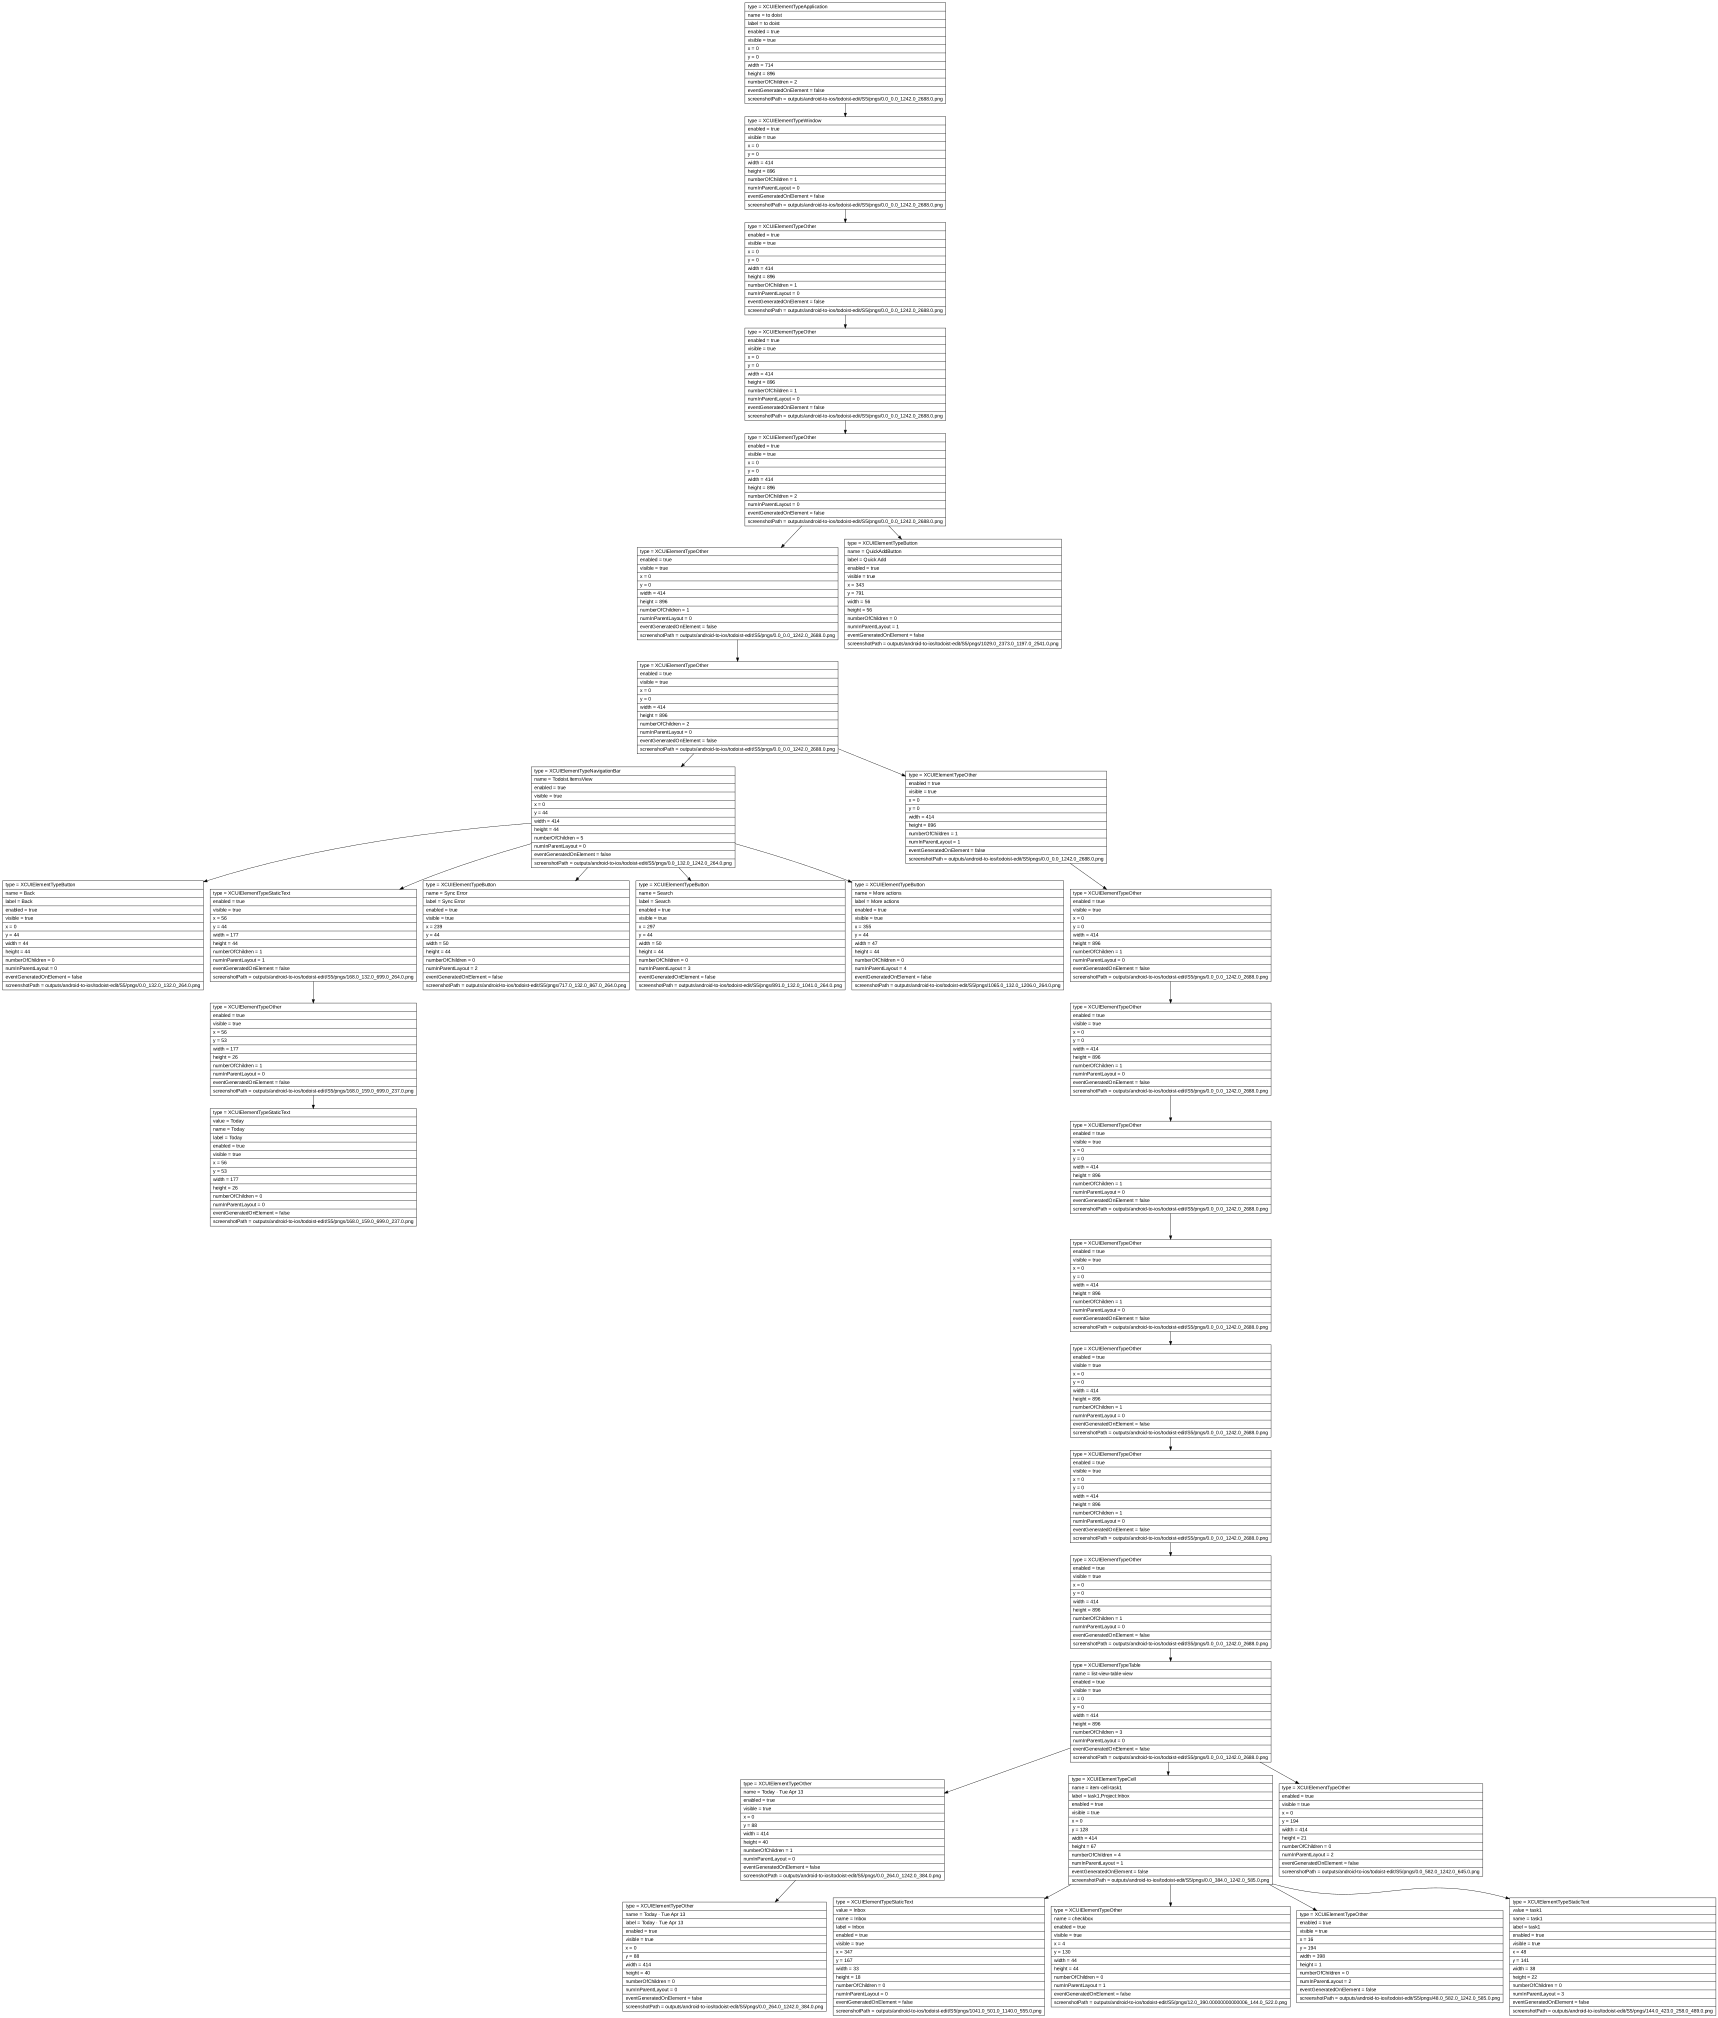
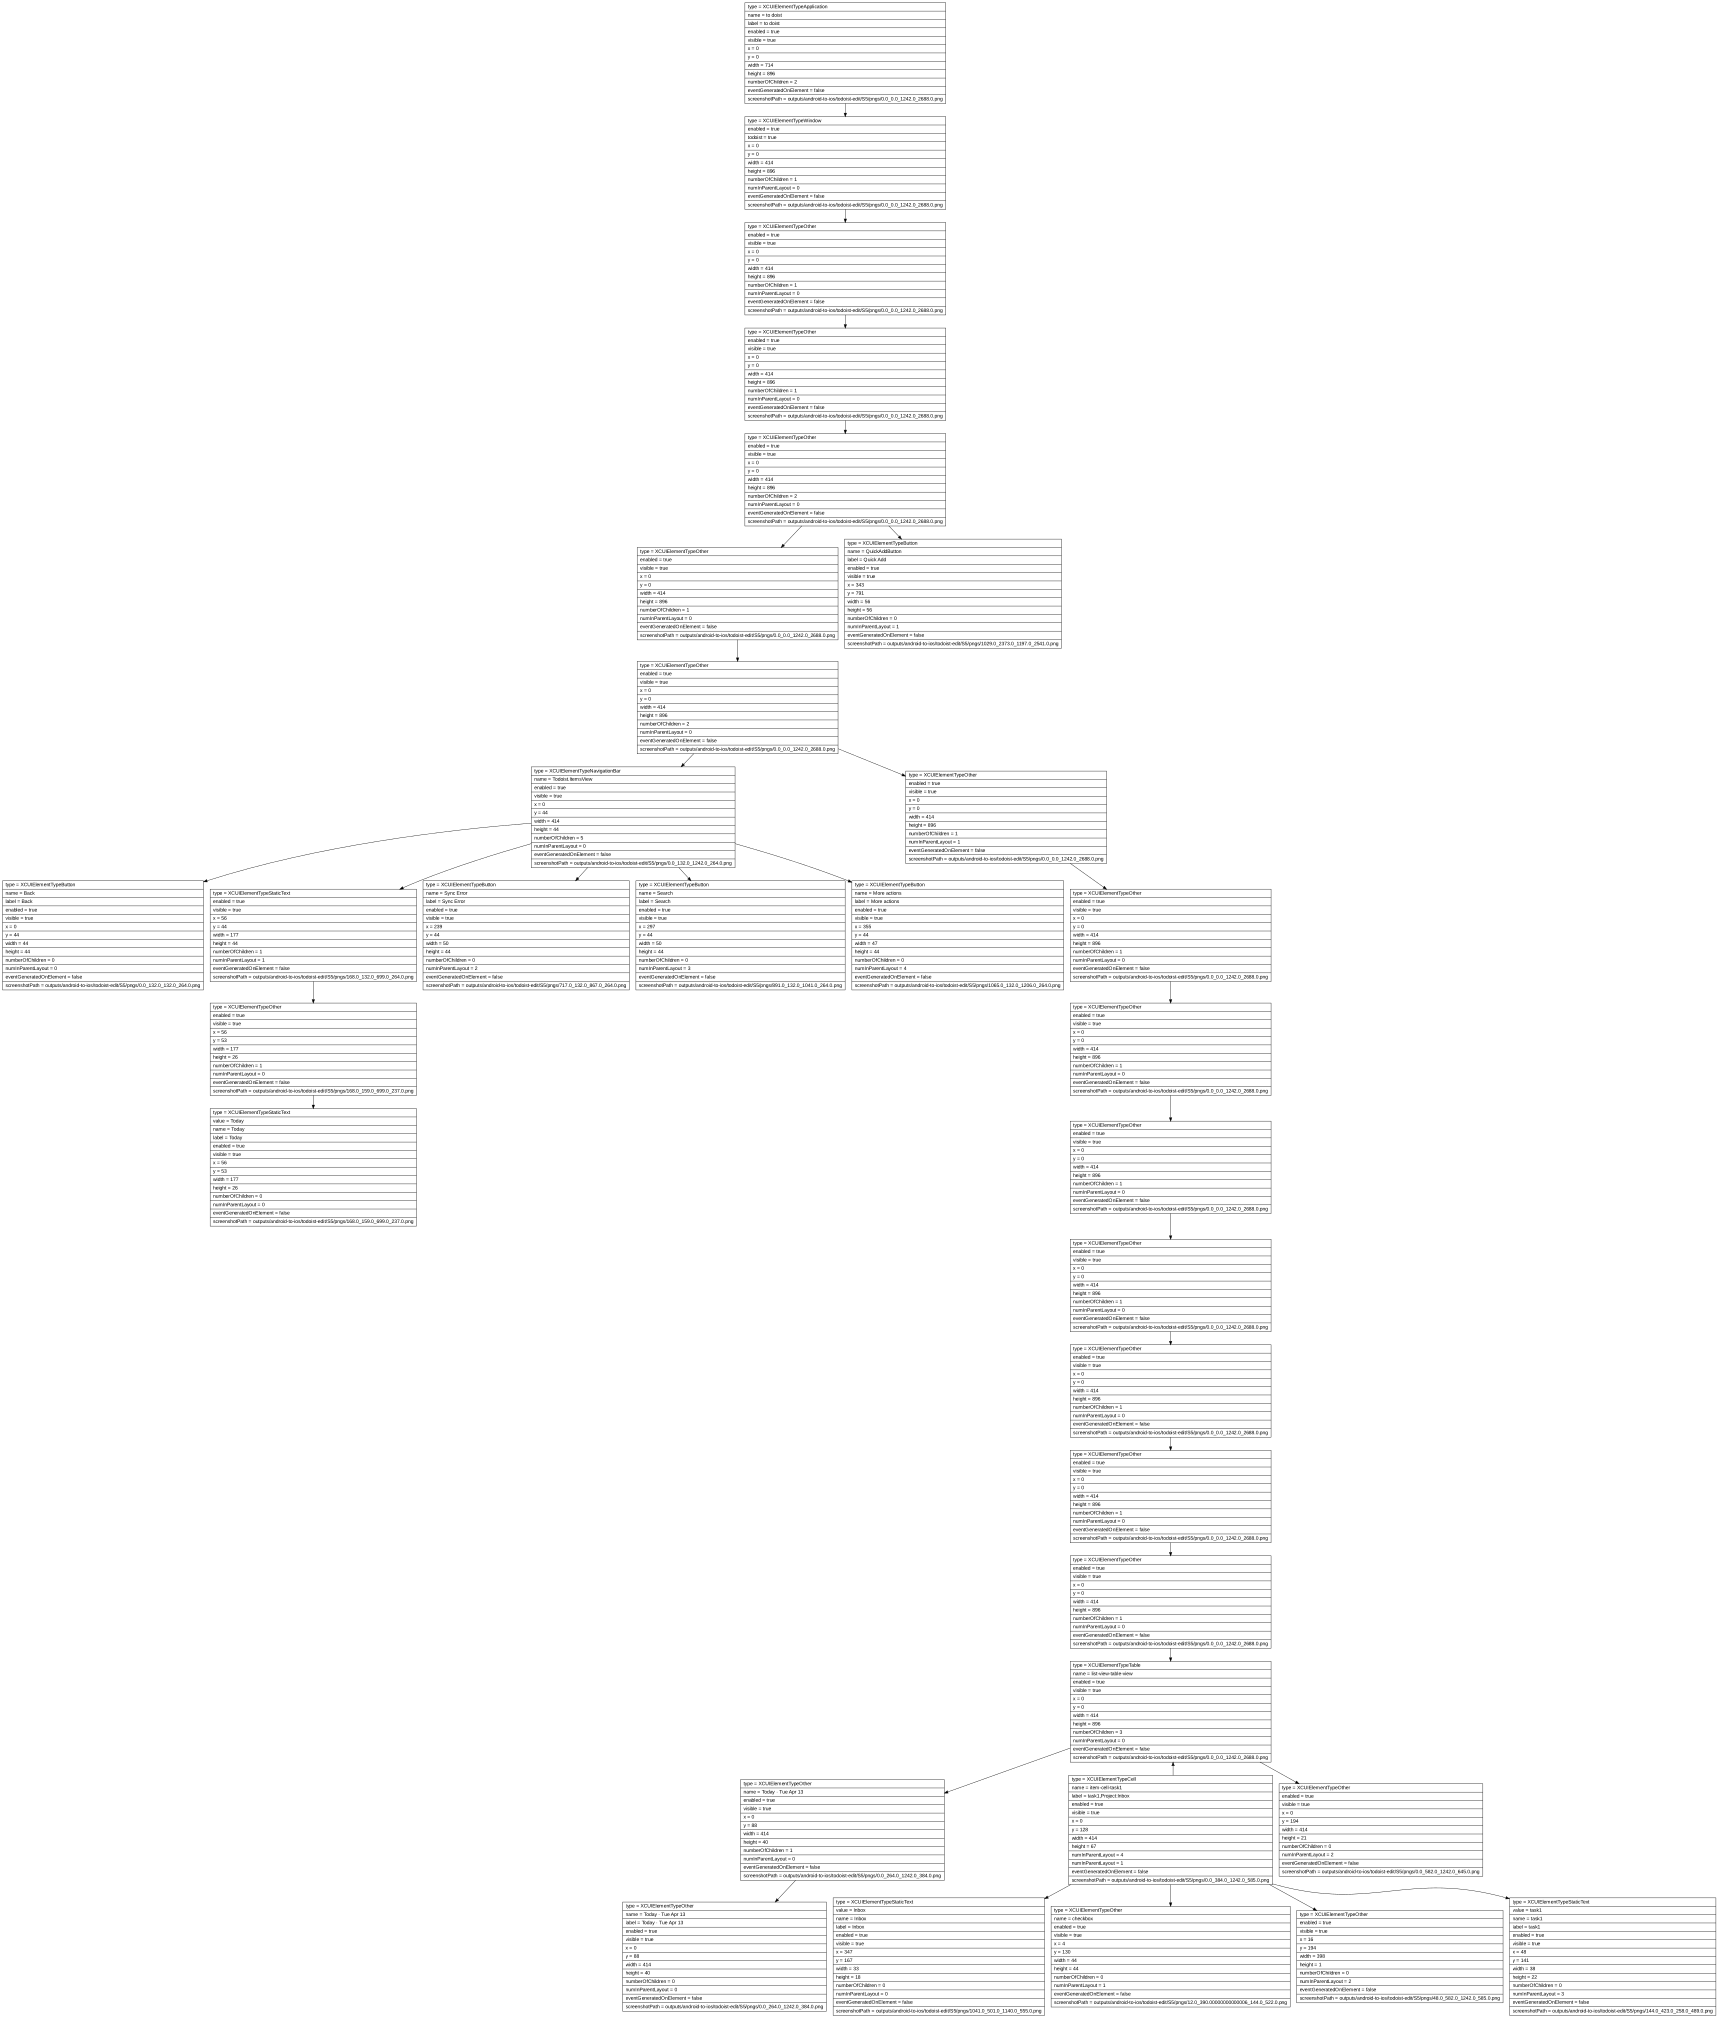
node "type = XCUIElementTypeWindow": text "visible = true" -> "todoist = true"
edge "type = XCUIElementTypeTable" -> "type = XCUIElementTypeCell": reversed
node "type = XCUIElementTypeCell": text "numberOfChildren = 4" -> "numInParentLayout = 4"
